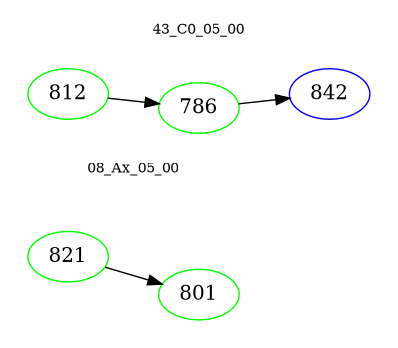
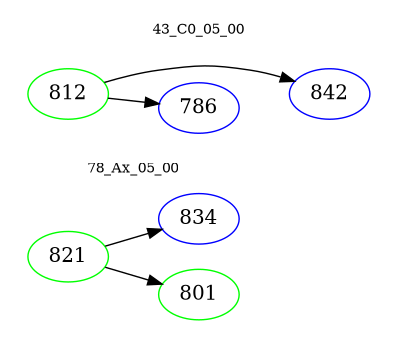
edge "786" -> "842": now "812" -> "842"
node "786": color green -> blue
cluster "08_Ax_05_00": label "08_Ax_05_00" -> "78_Ax_05_00"
node "834": added
